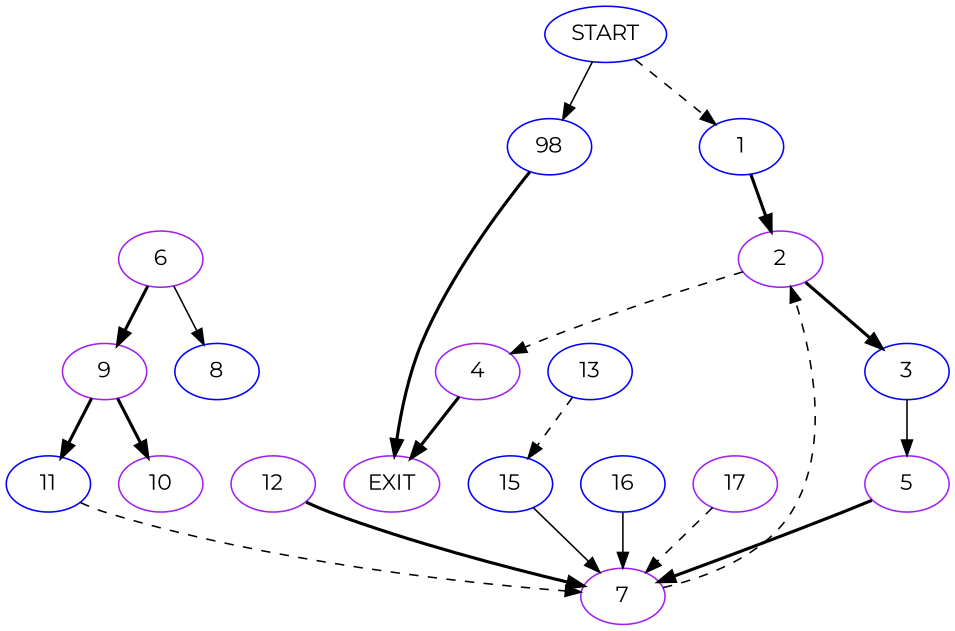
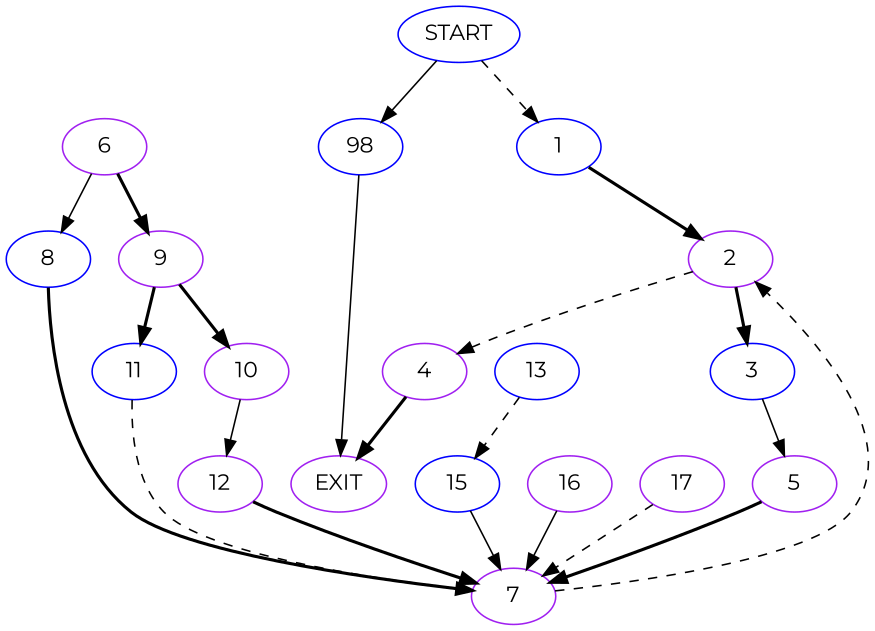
edge "98" -> "EXIT": style bold -> solid
edge "10" -> "12": added
node "16": color blue -> purple
edge "8" -> "7": added
